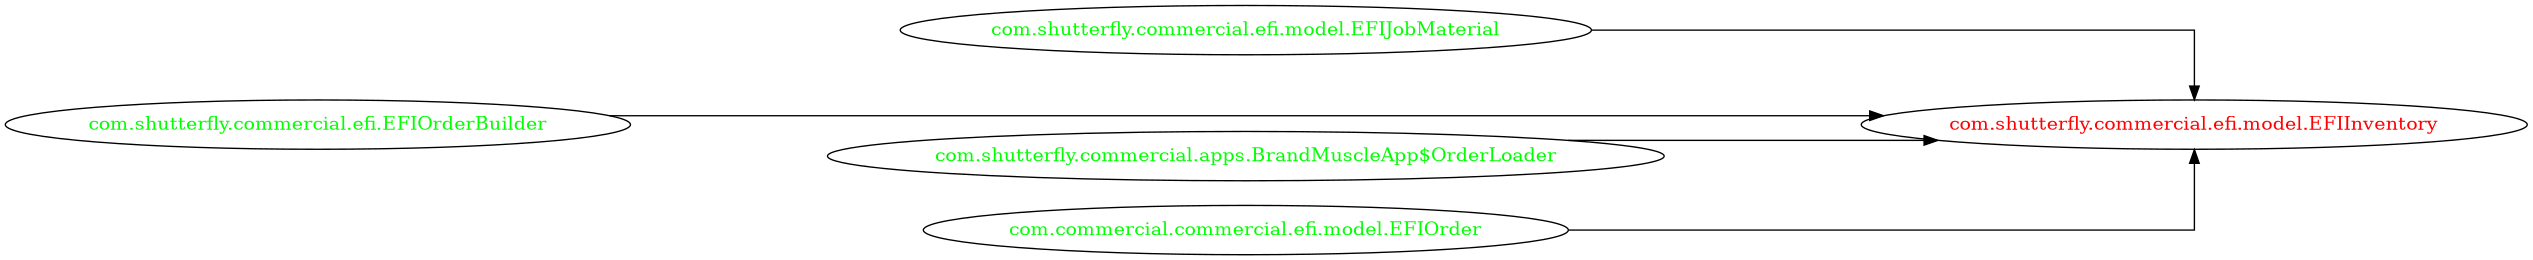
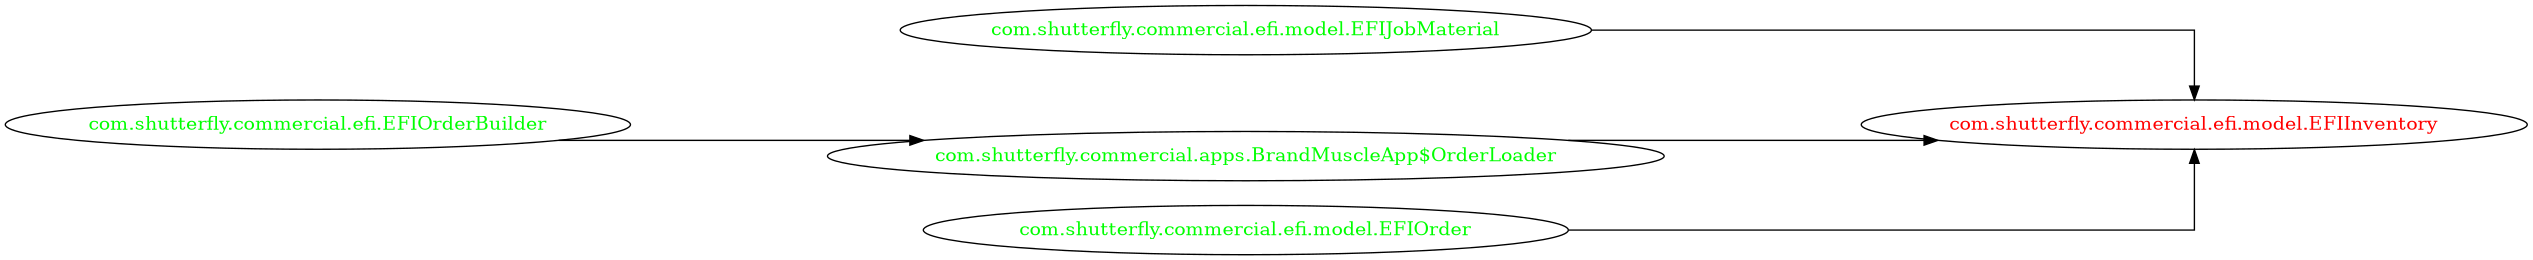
edge "com.shutterfly.commercial.efi.EFIOrderBuilder" -> "com.shutterfly.commercial.efi.model.EFIInventory": now "com.shutterfly.commercial.efi.EFIOrderBuilder" -> "com.shutterfly.commercial.apps.BrandMuscleApp$OrderLoader"
node "com.commercial.commercial.efi.model.EFIOrder": label "com.commercial.commercial.efi.model.EFIOrder" -> "com.shutterfly.commercial.efi.model.EFIOrder"
